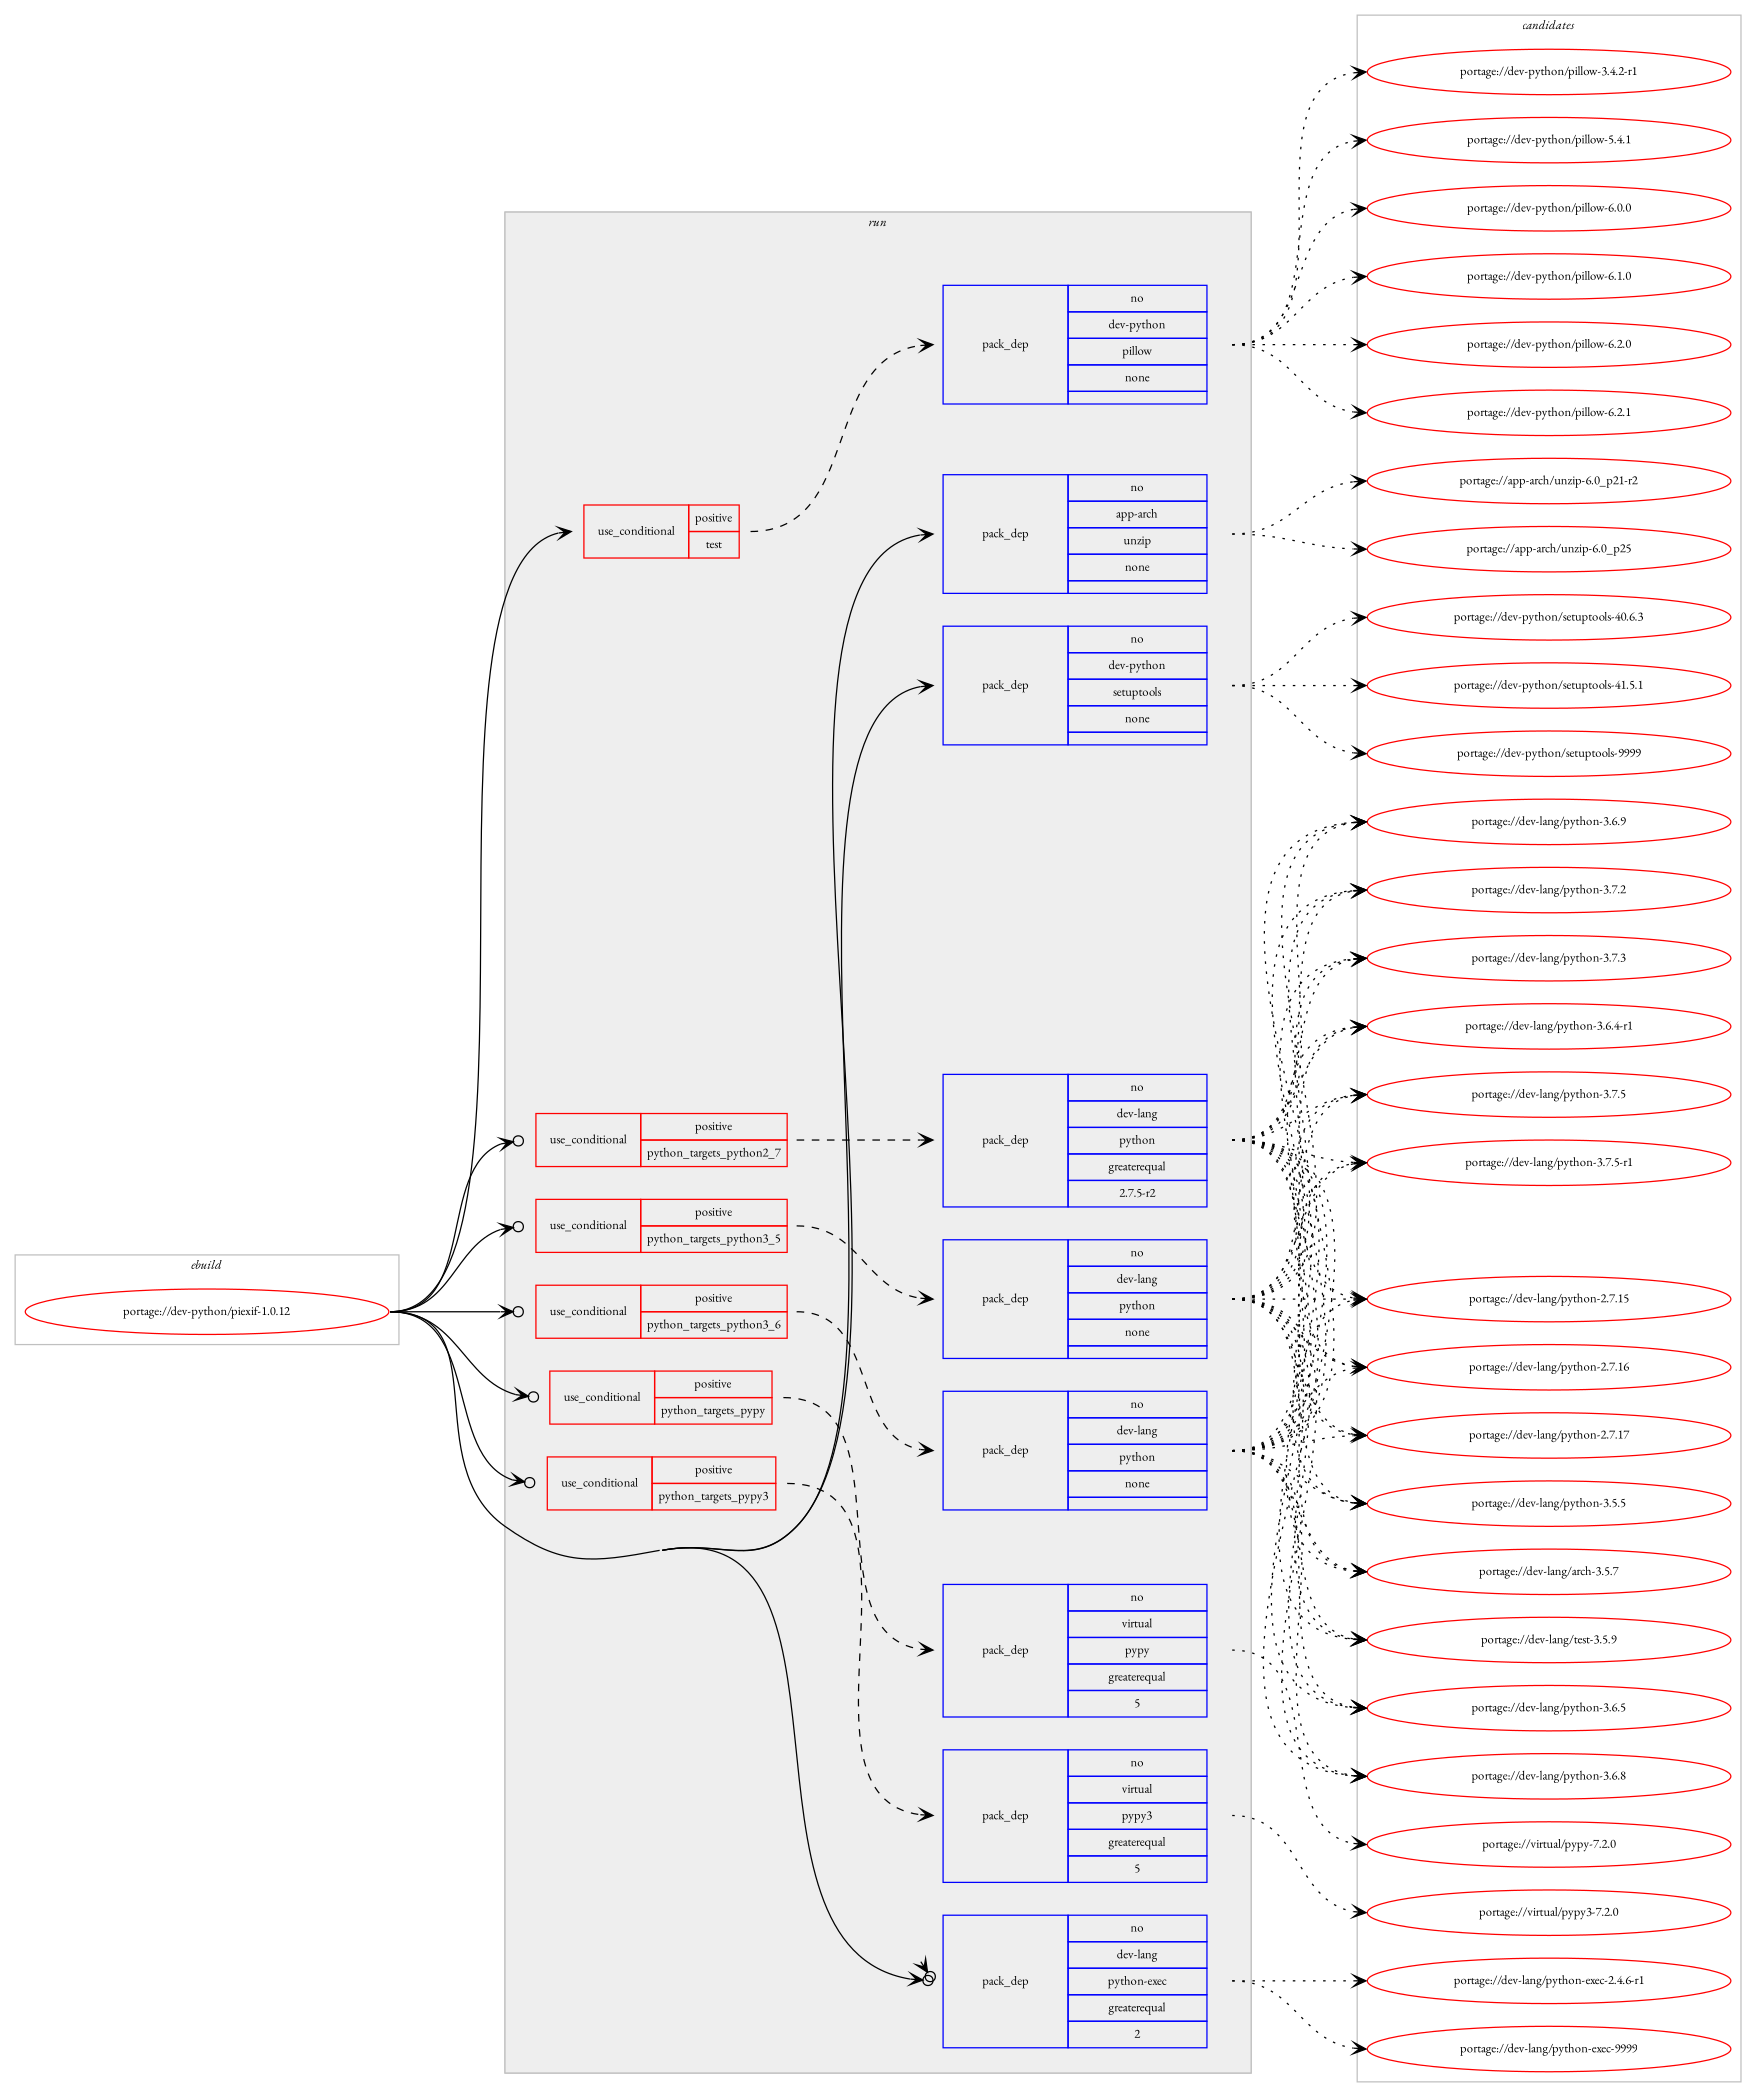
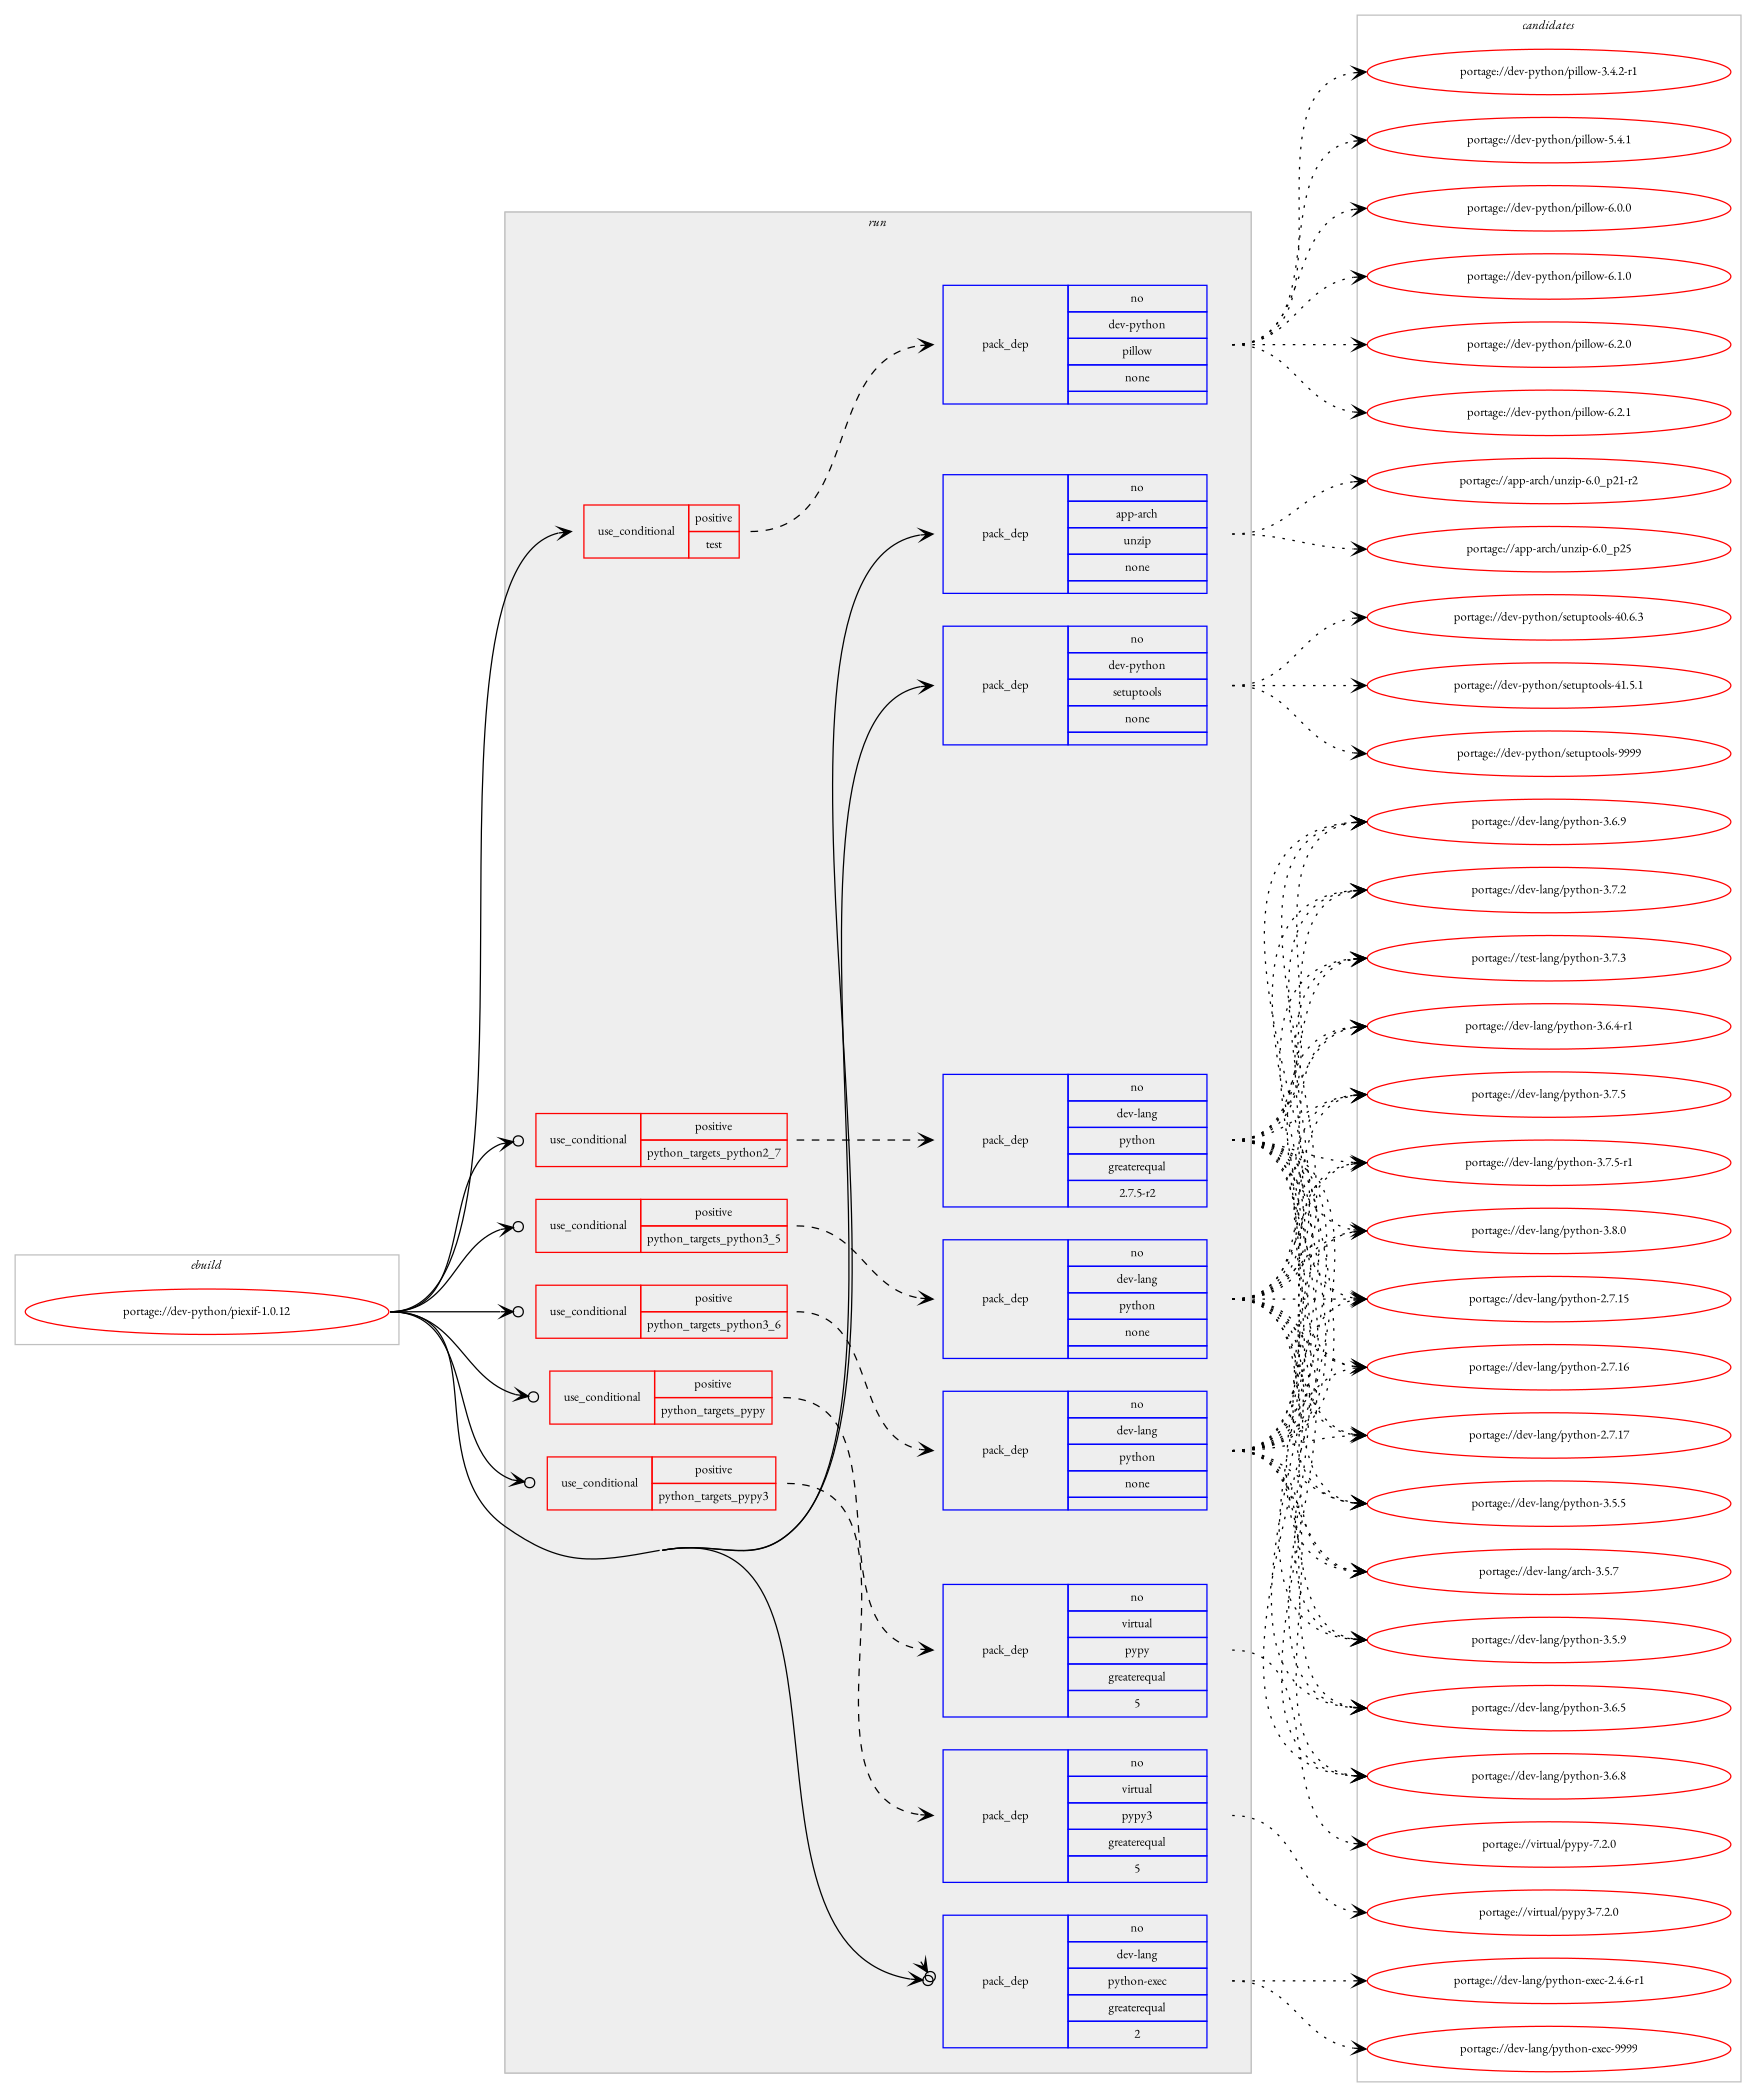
node "portage://dev-lang/python-3.7.3": label "portage://dev-lang/python-3.7.3" -> "portage://test-lang/python-3.7.3"
node "portage://dev-lang/python-3.8.0": added
node "portage://dev-lang/test-3.5.9": label "portage://dev-lang/test-3.5.9" -> "portage://dev-lang/python-3.5.9"
